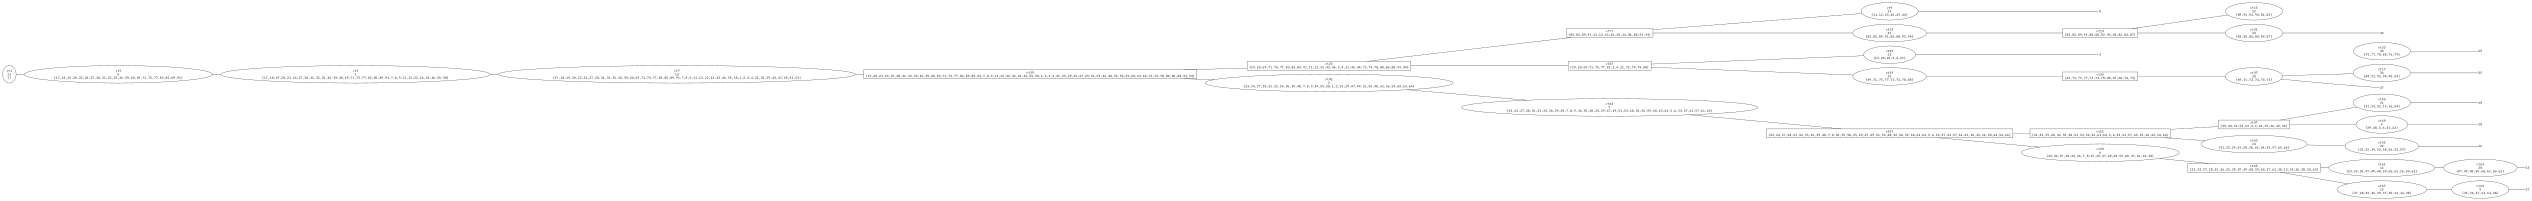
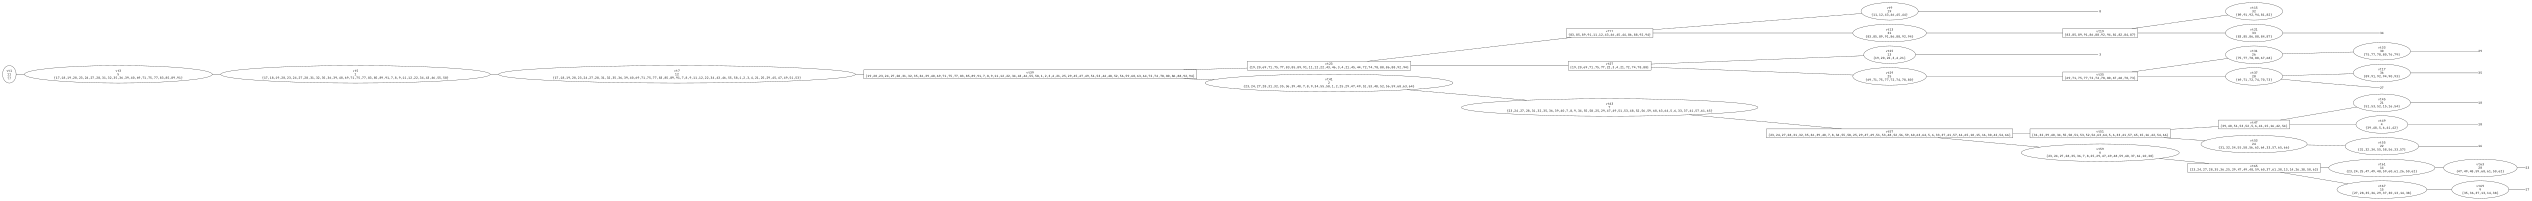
node "vt31 26 {75,77,78,80,67,68}": added
